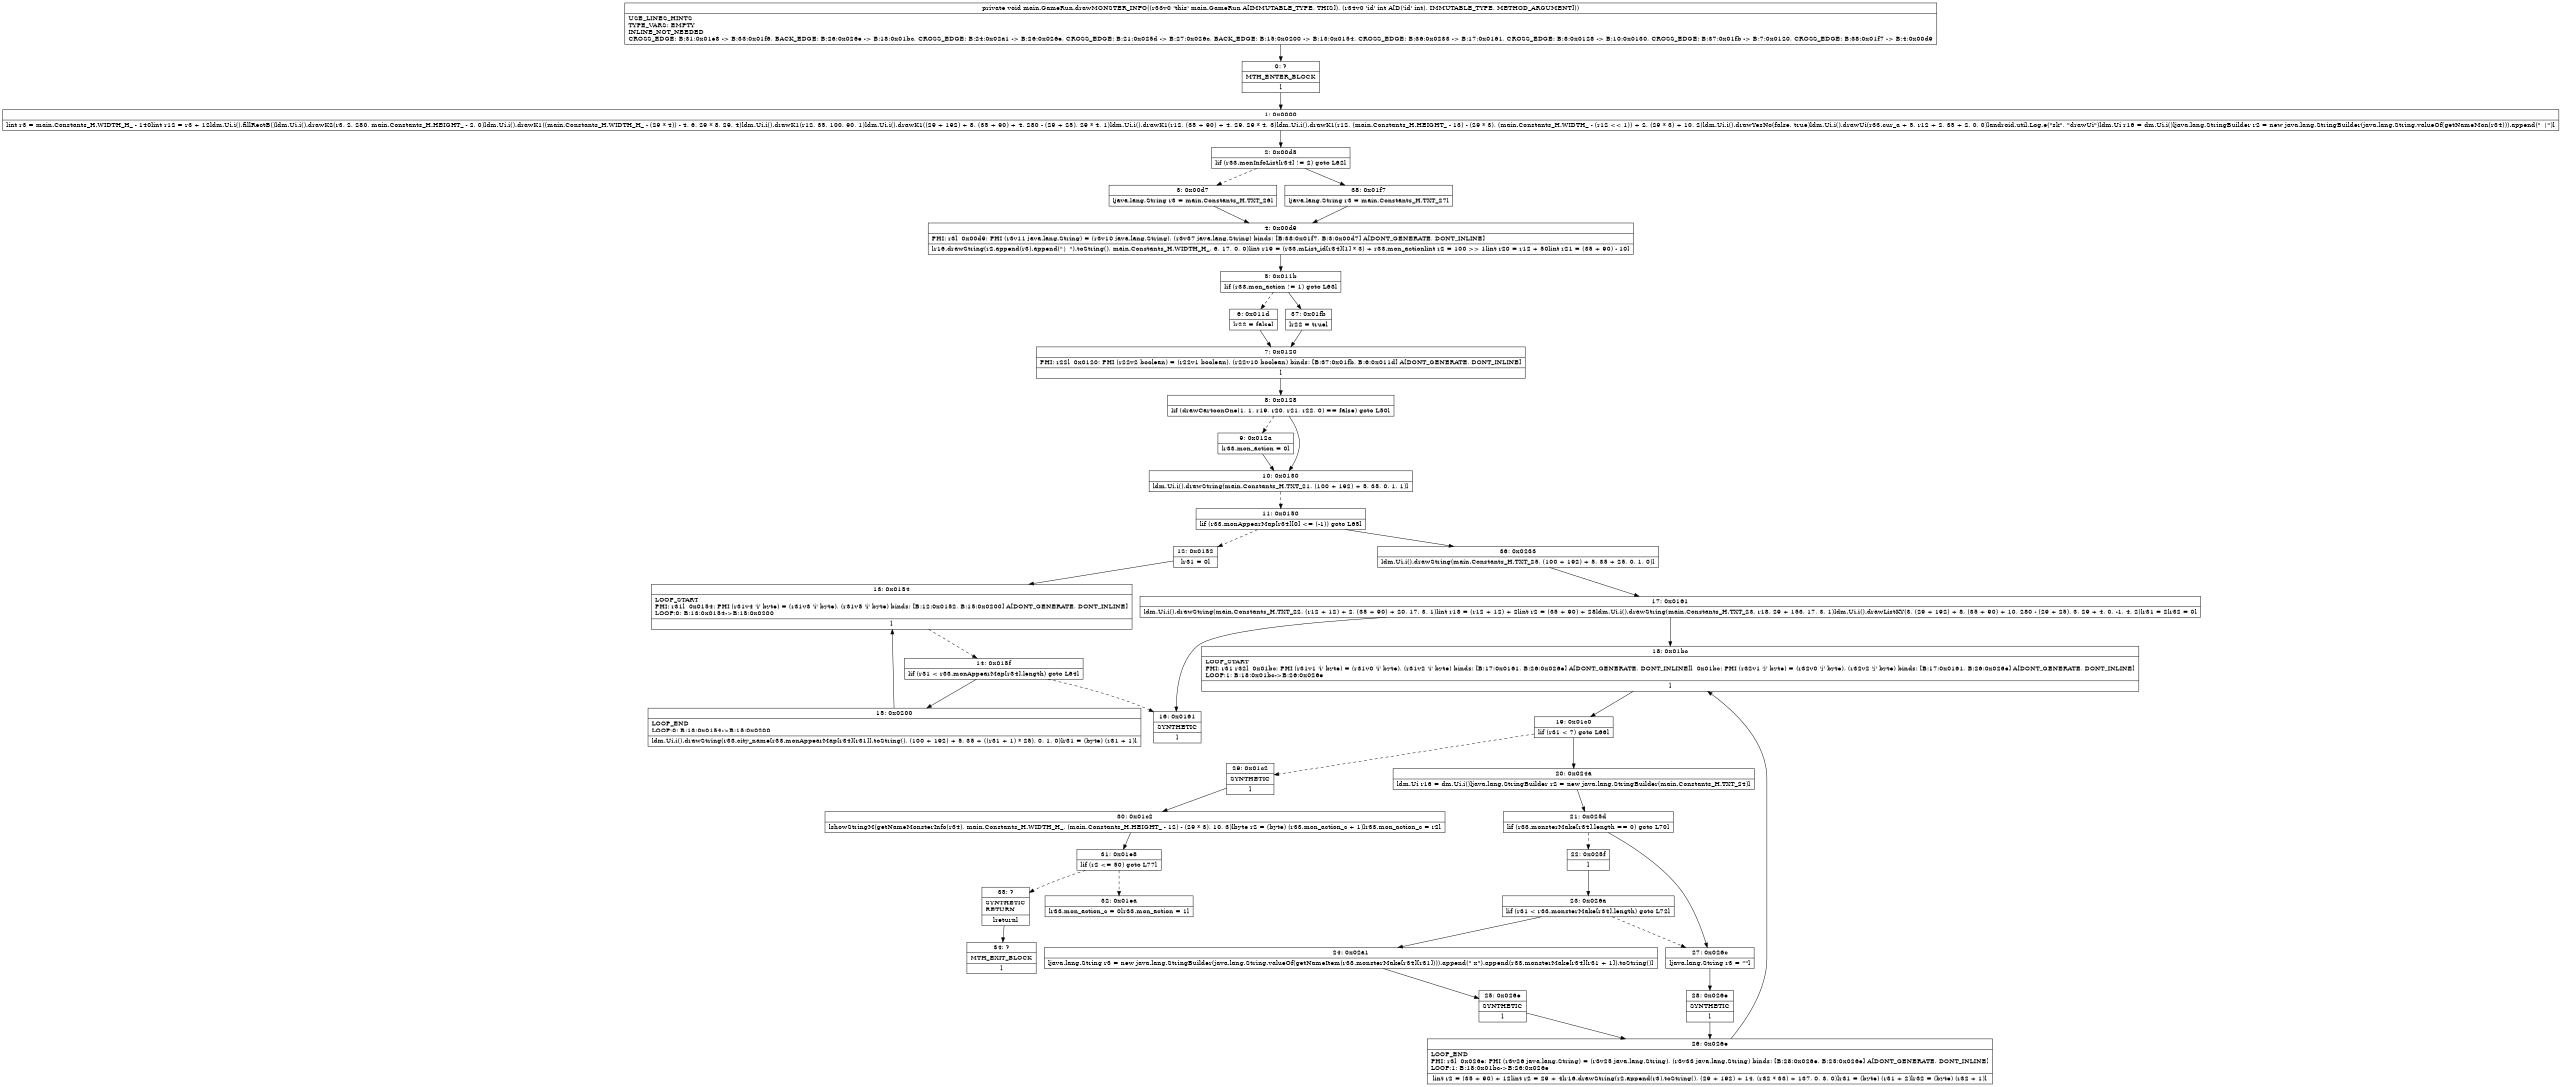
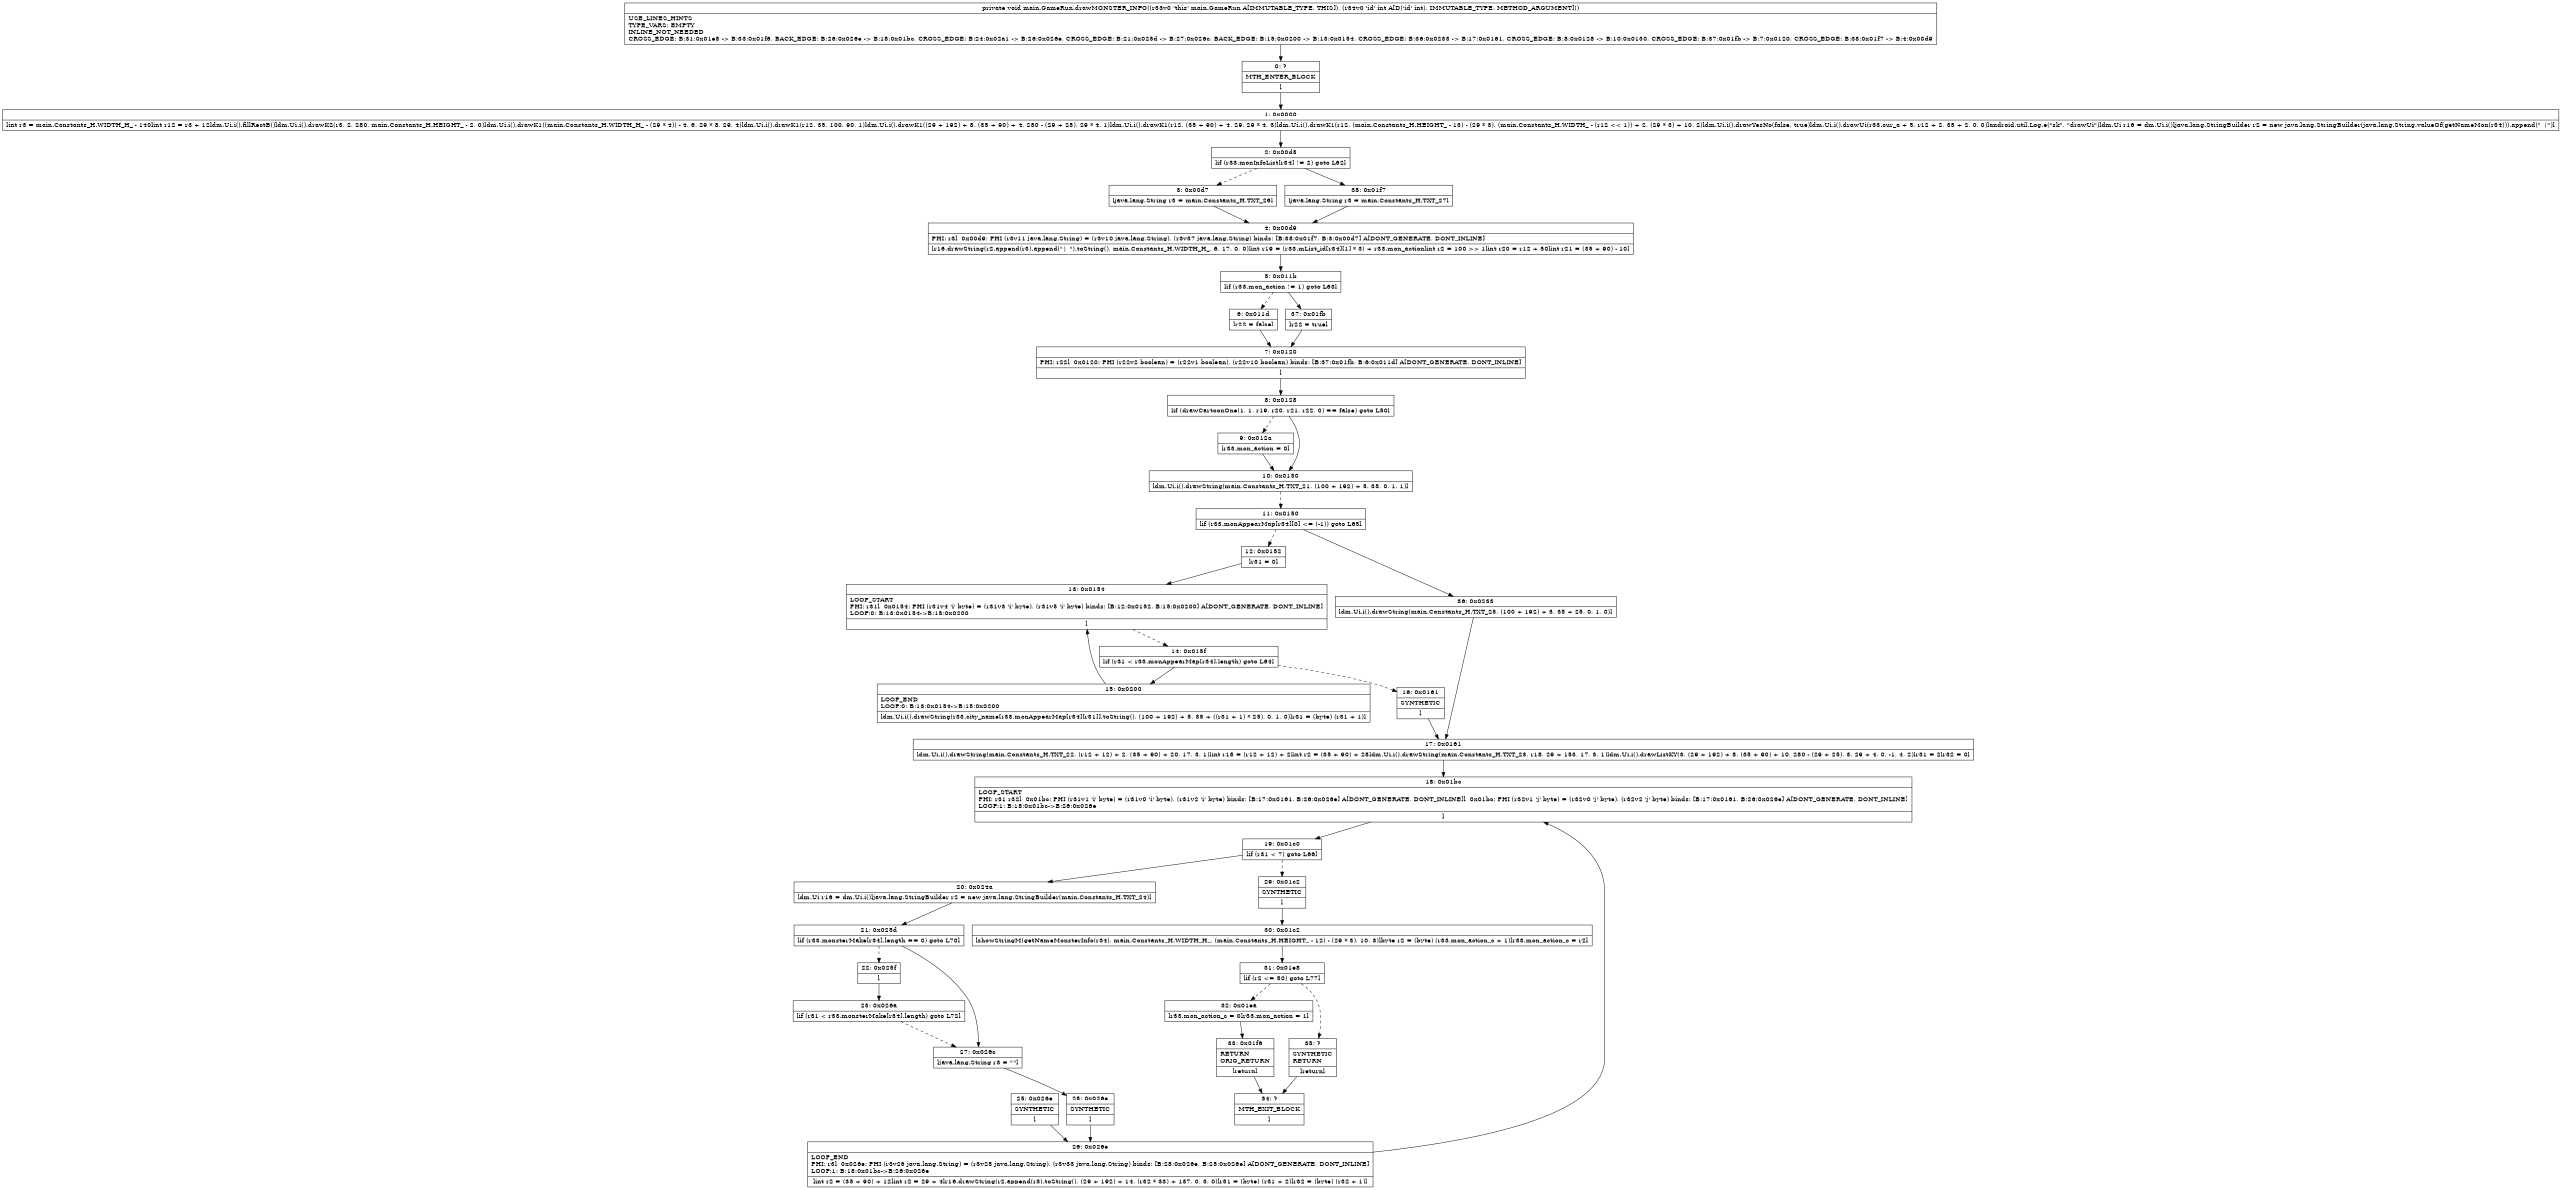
edge "17: 0x0161" -> "16: 0x0161": reversed
node "24: 0x02a1": removed
node "33: 0x01f6": added
